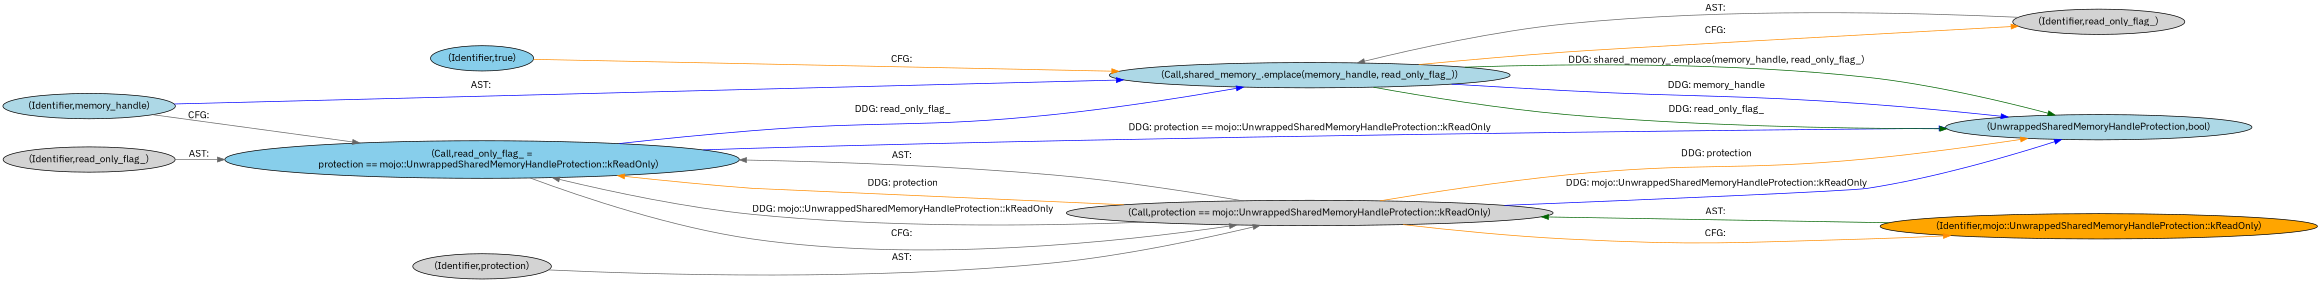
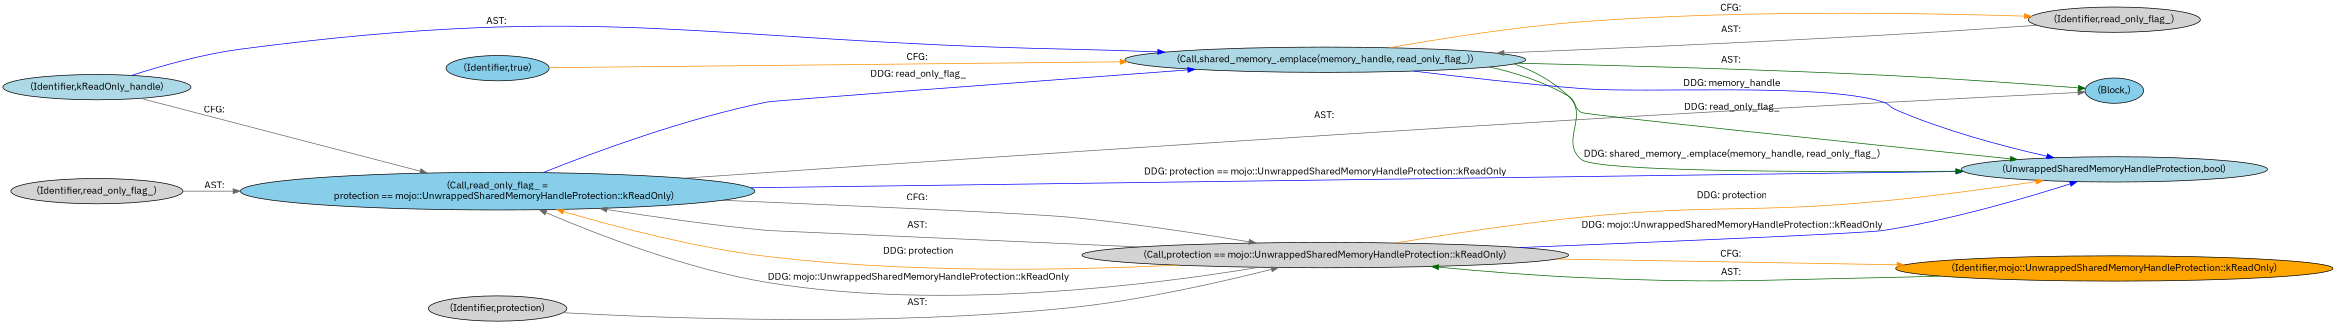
node "(Block,)": added
node "(Identifier,memory_handle)": label "(Identifier,memory_handle)" -> "(Identifier,kReadOnly_handle)"
